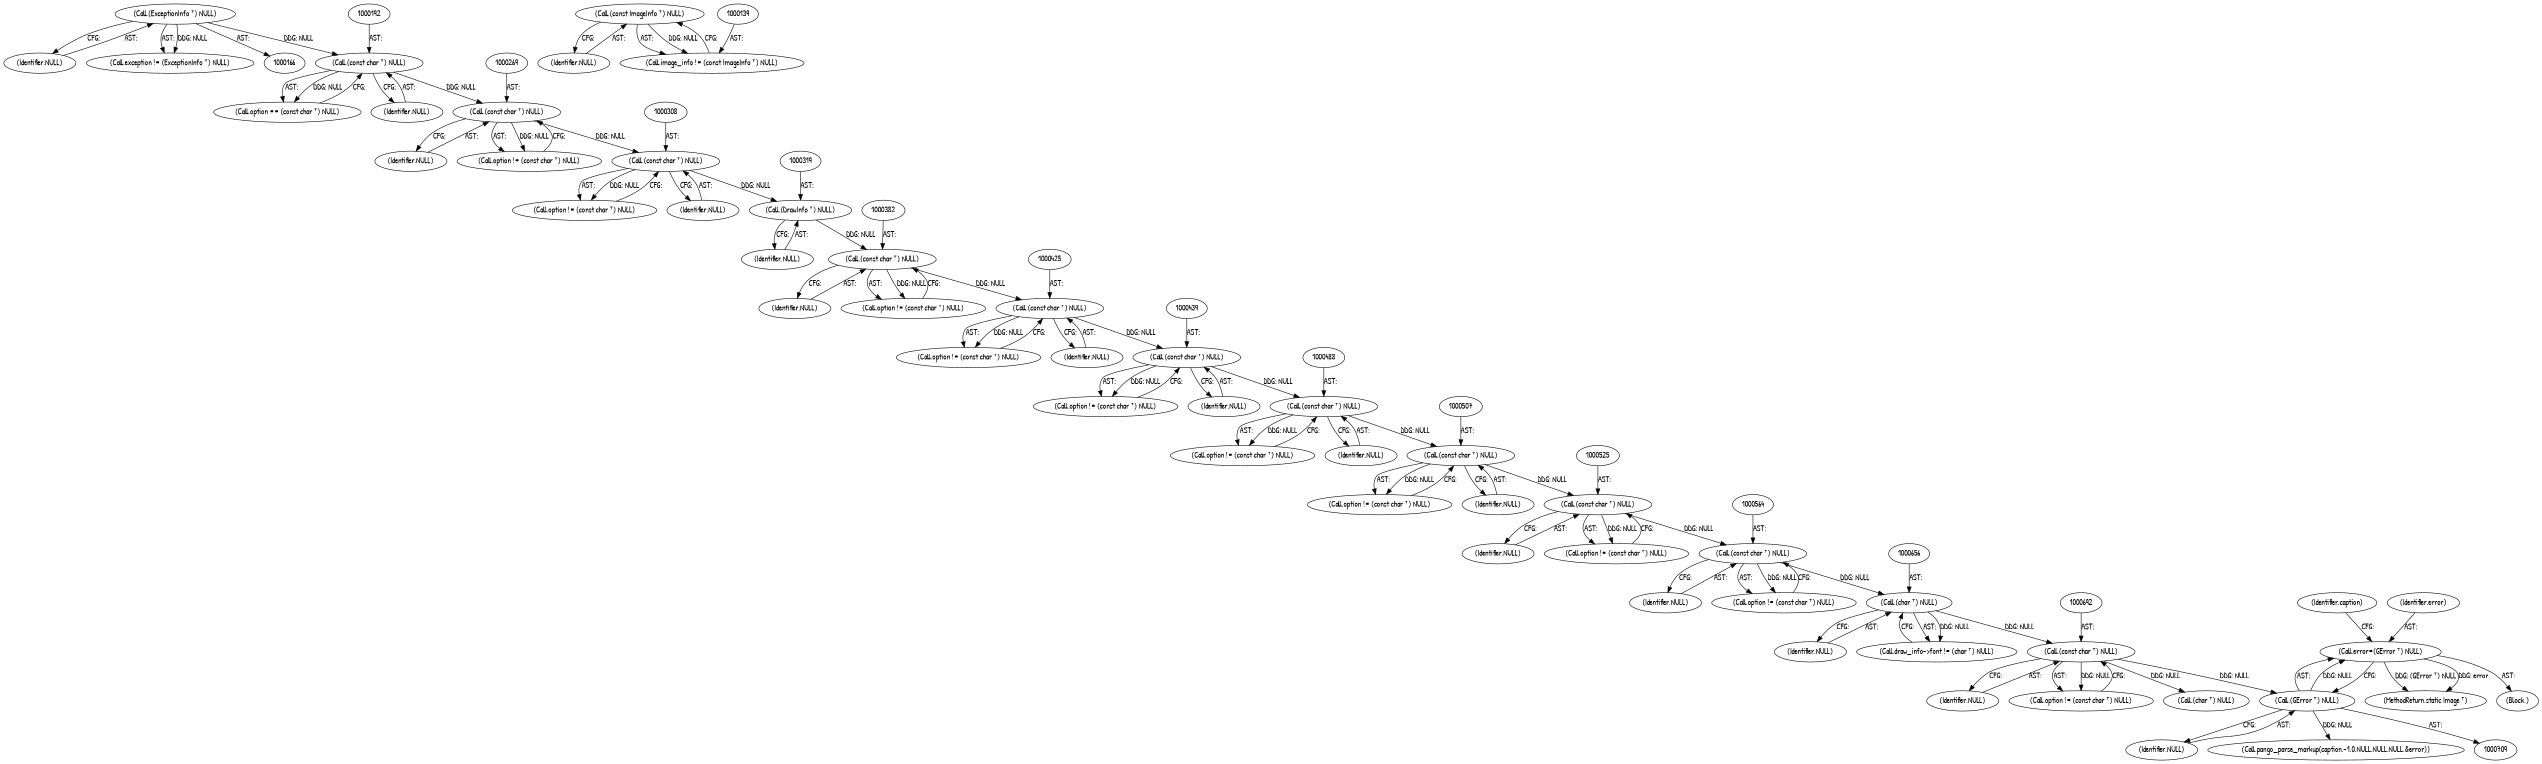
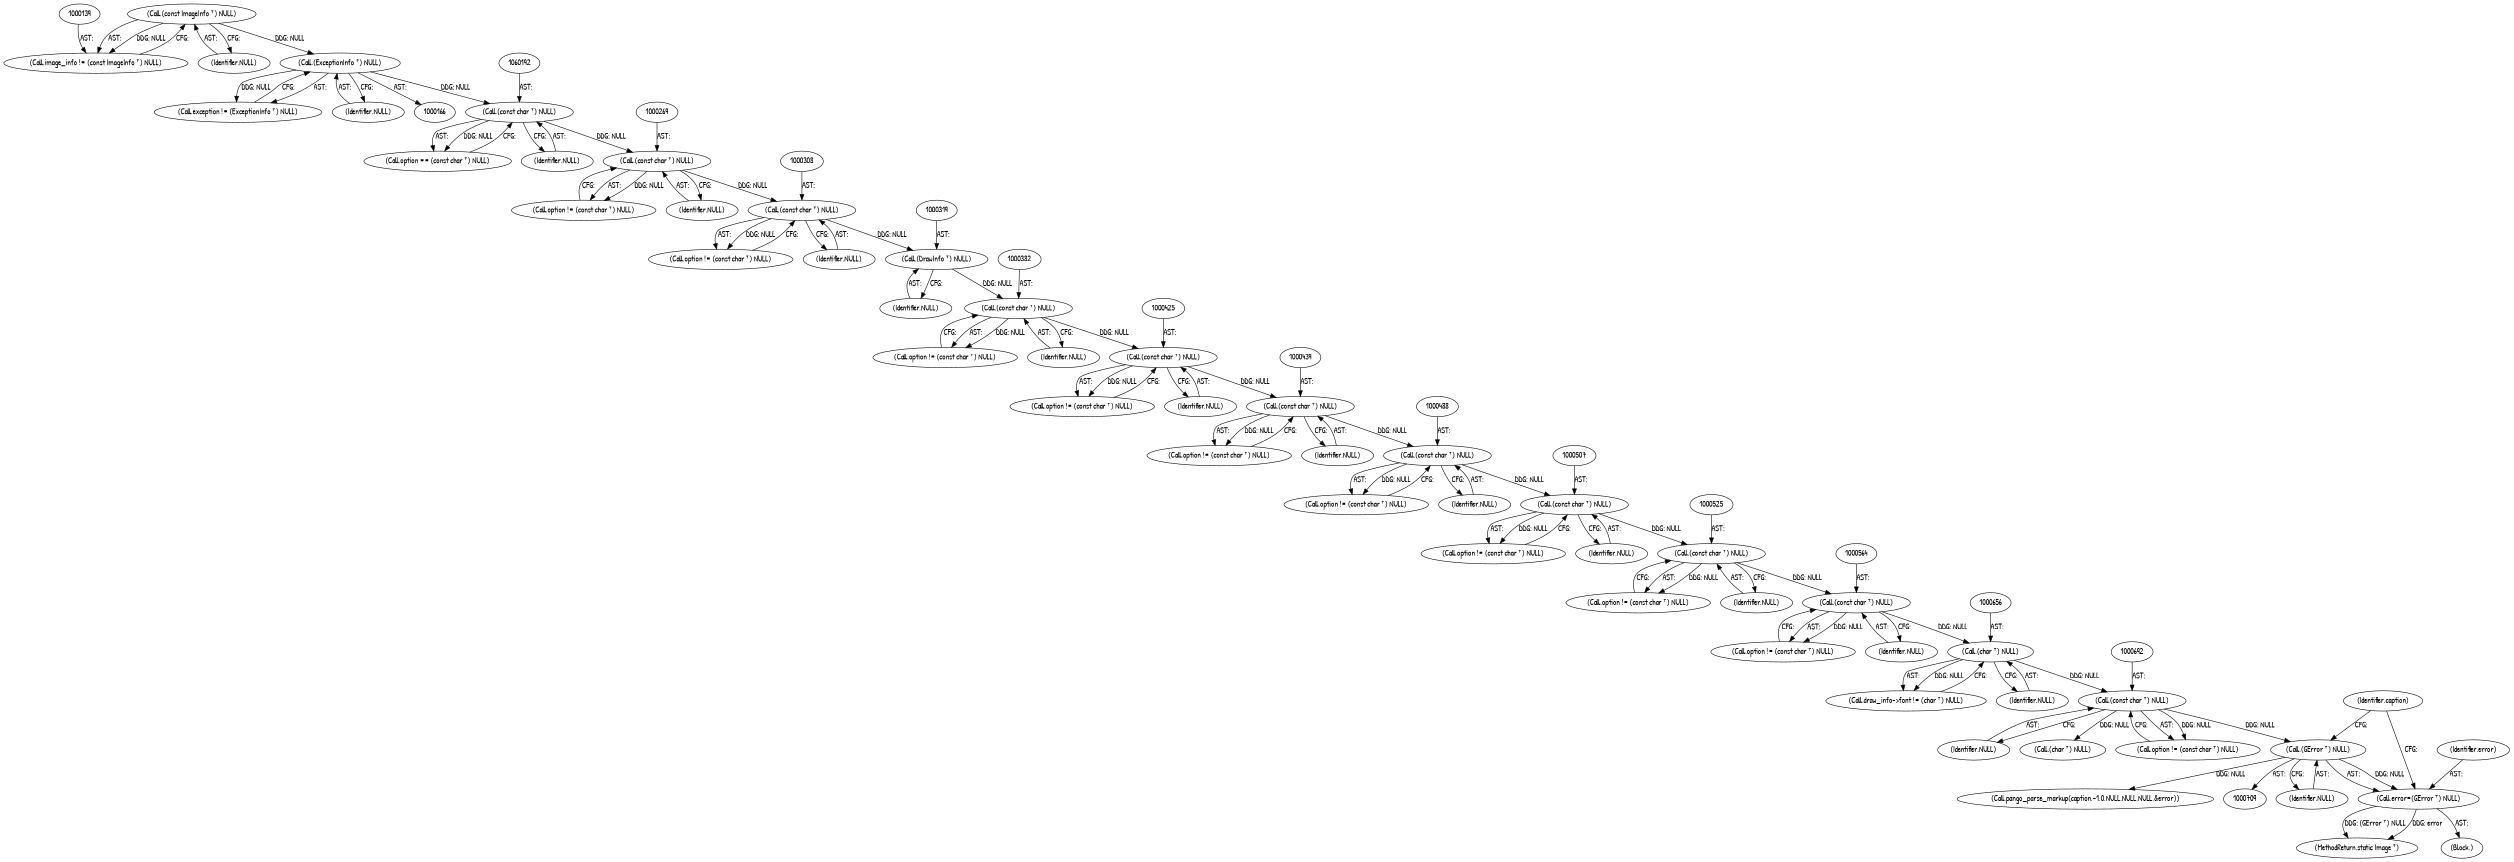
node "1000192": label "1000192" -> "1060192"
edge "(Call,(const ImageInfo *) NULL)" -> "(Call,(ExceptionInfo *) NULL)": added, label "DDG: NULL"
edge "(Call,exception != (ExceptionInfo *) NULL)" -> "(Call,(ExceptionInfo *) NULL)": added, label "CFG:"
edge "(Call,error=(GError *) NULL)" -> "(Call,(GError *) NULL)": now "(Identifier,caption)" -> "(Call,(GError *) NULL)"
